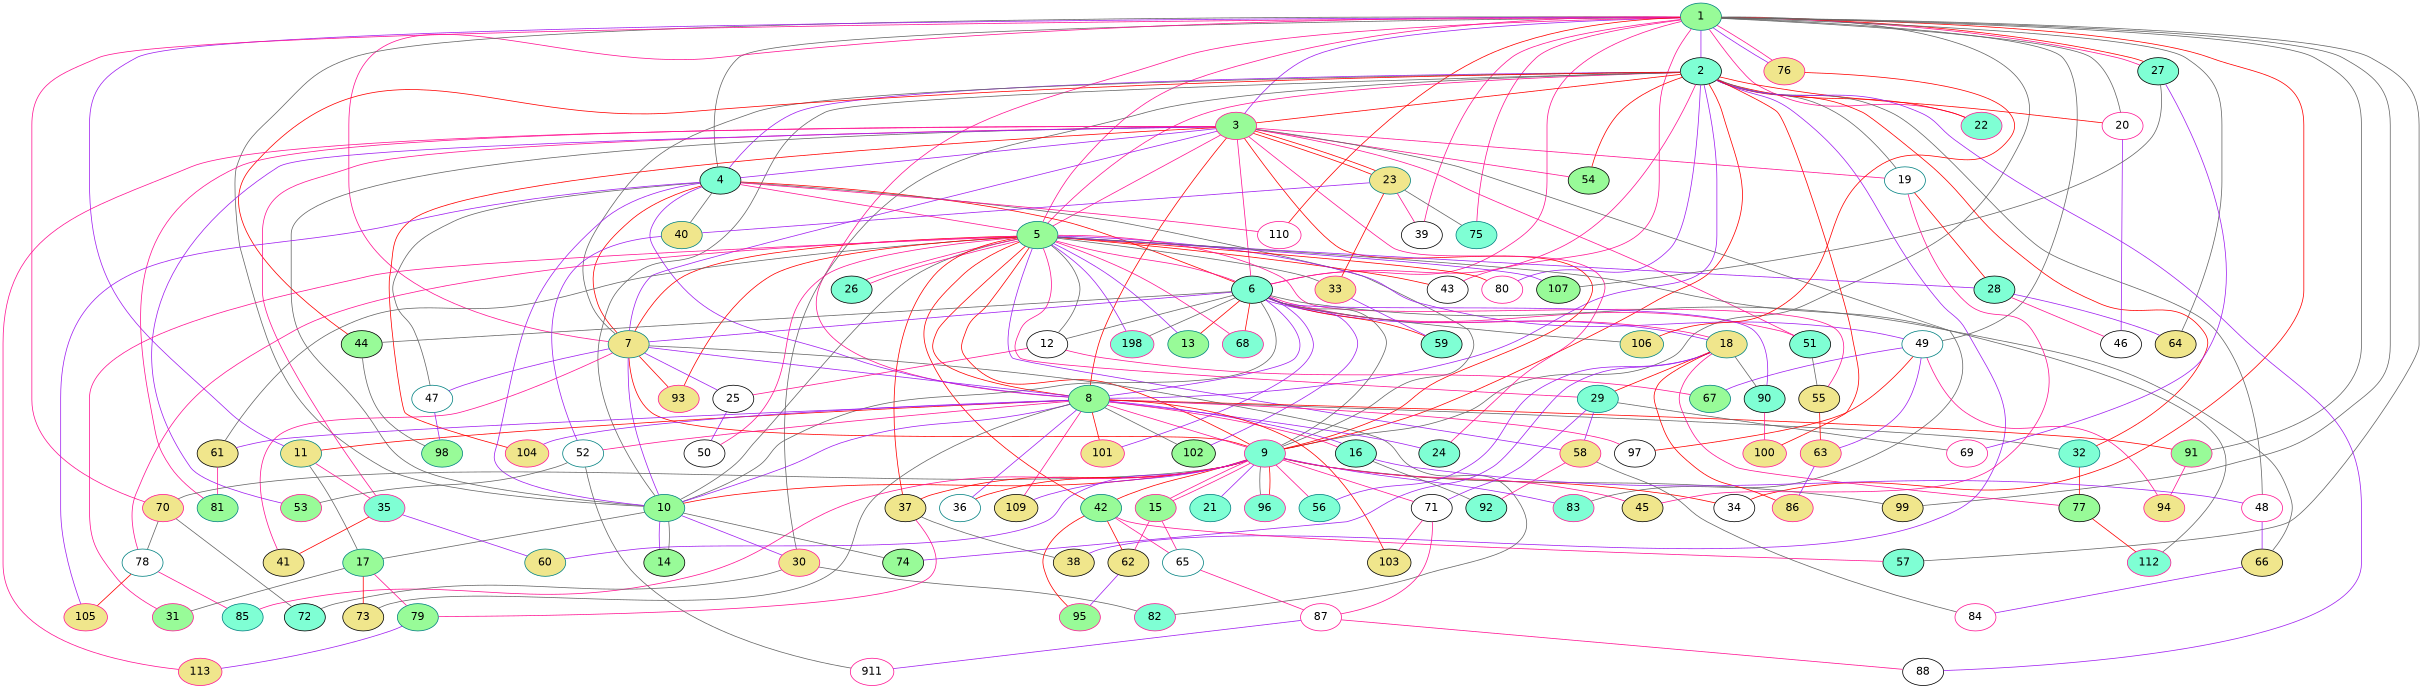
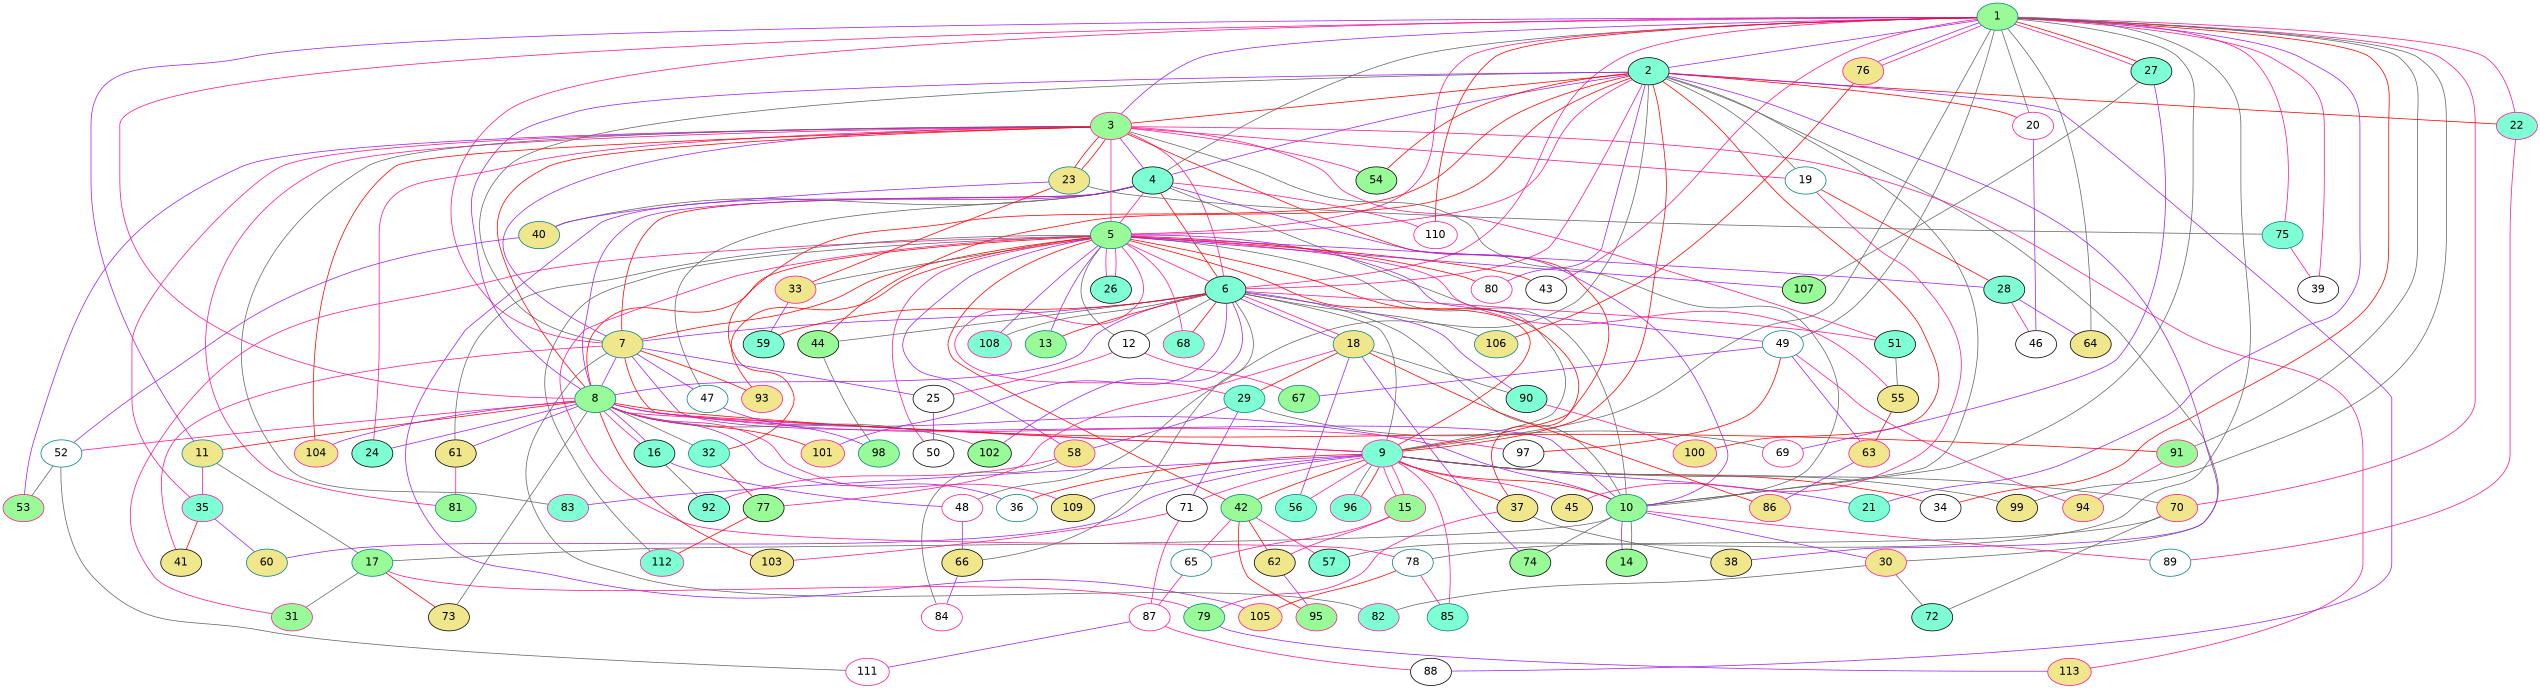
edge "23" -- "39": now "75" -- "39"
edge "1" -- "21": added
node "198": label "198" -> "108"
node "89": added
node "911": label "911" -> "111"
